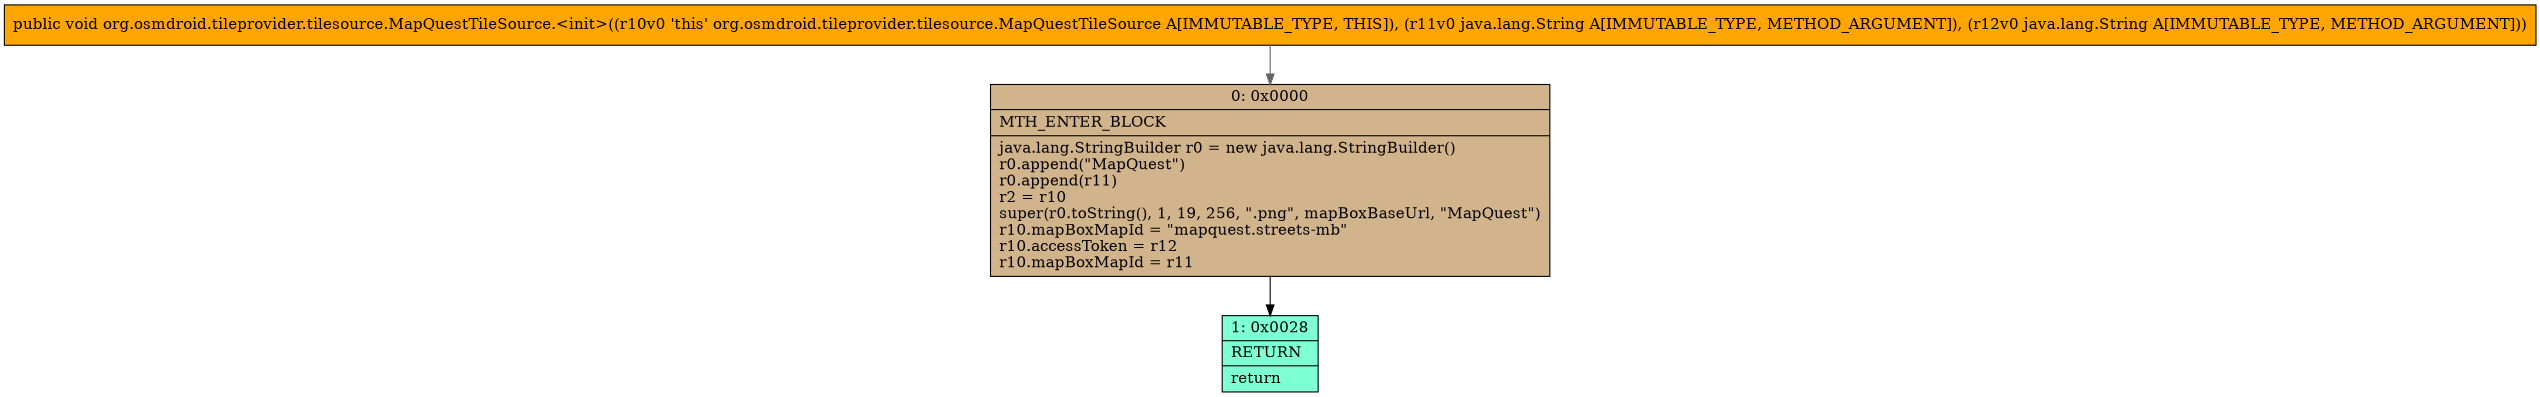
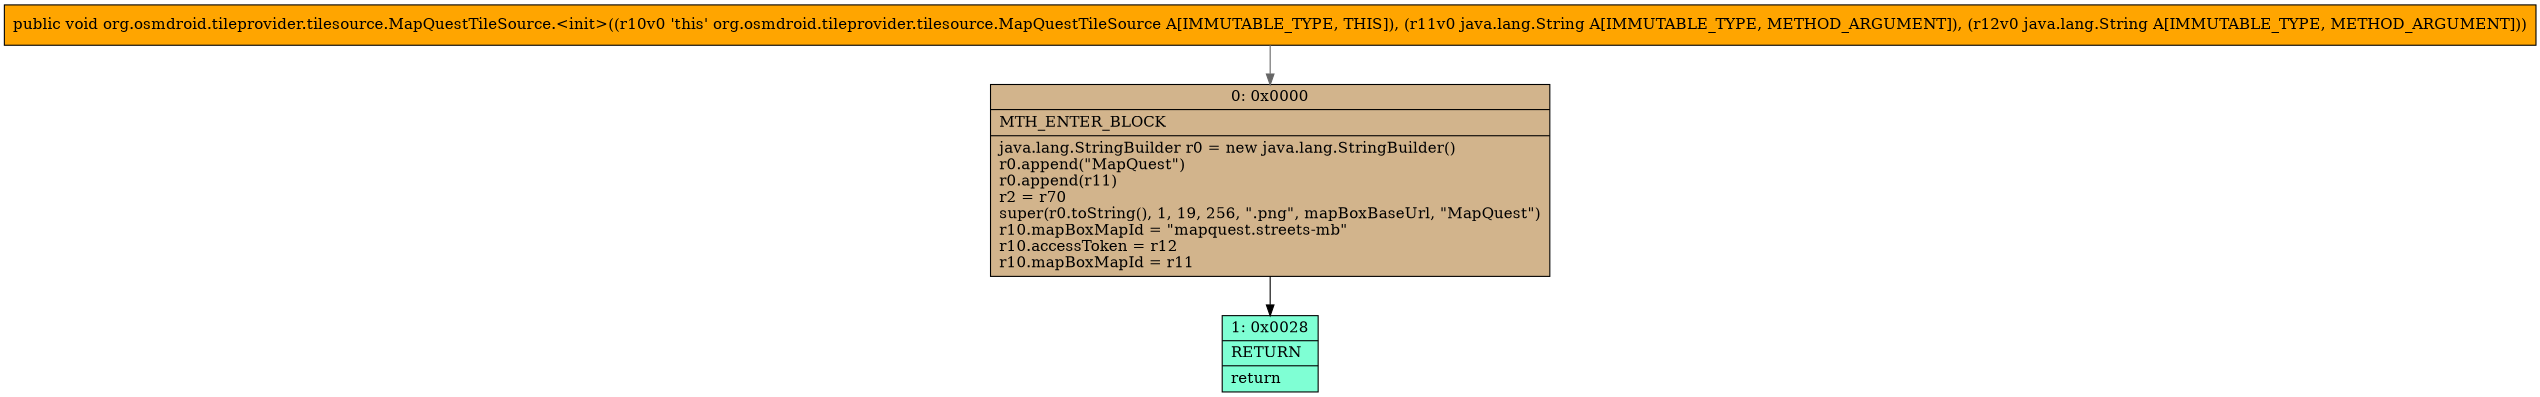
node "0: 0x0000": text "r2 = r10" -> "r2 = r70"
